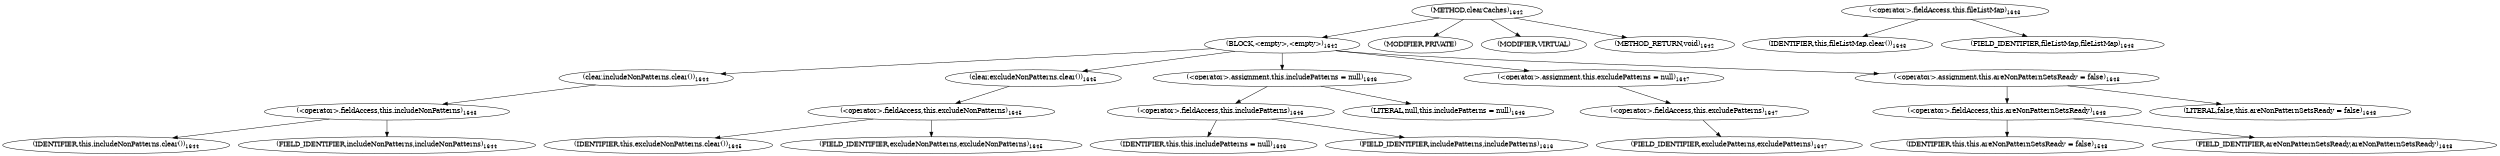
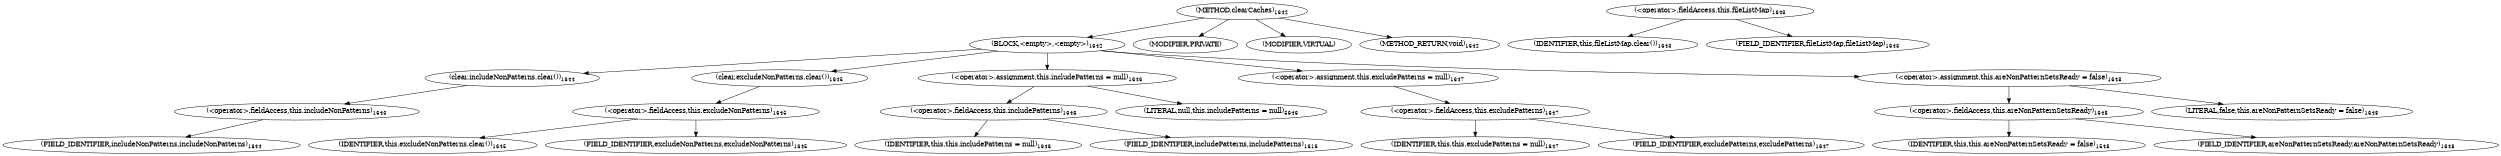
node "(LITERAL,null,this.includePatterns = null)": text "1646" -> "5646"
node "(IDENTIFIER,this,includeNonPatterns.clear())": removed
node "(IDENTIFIER,this,this.excludePatterns = null)": added
